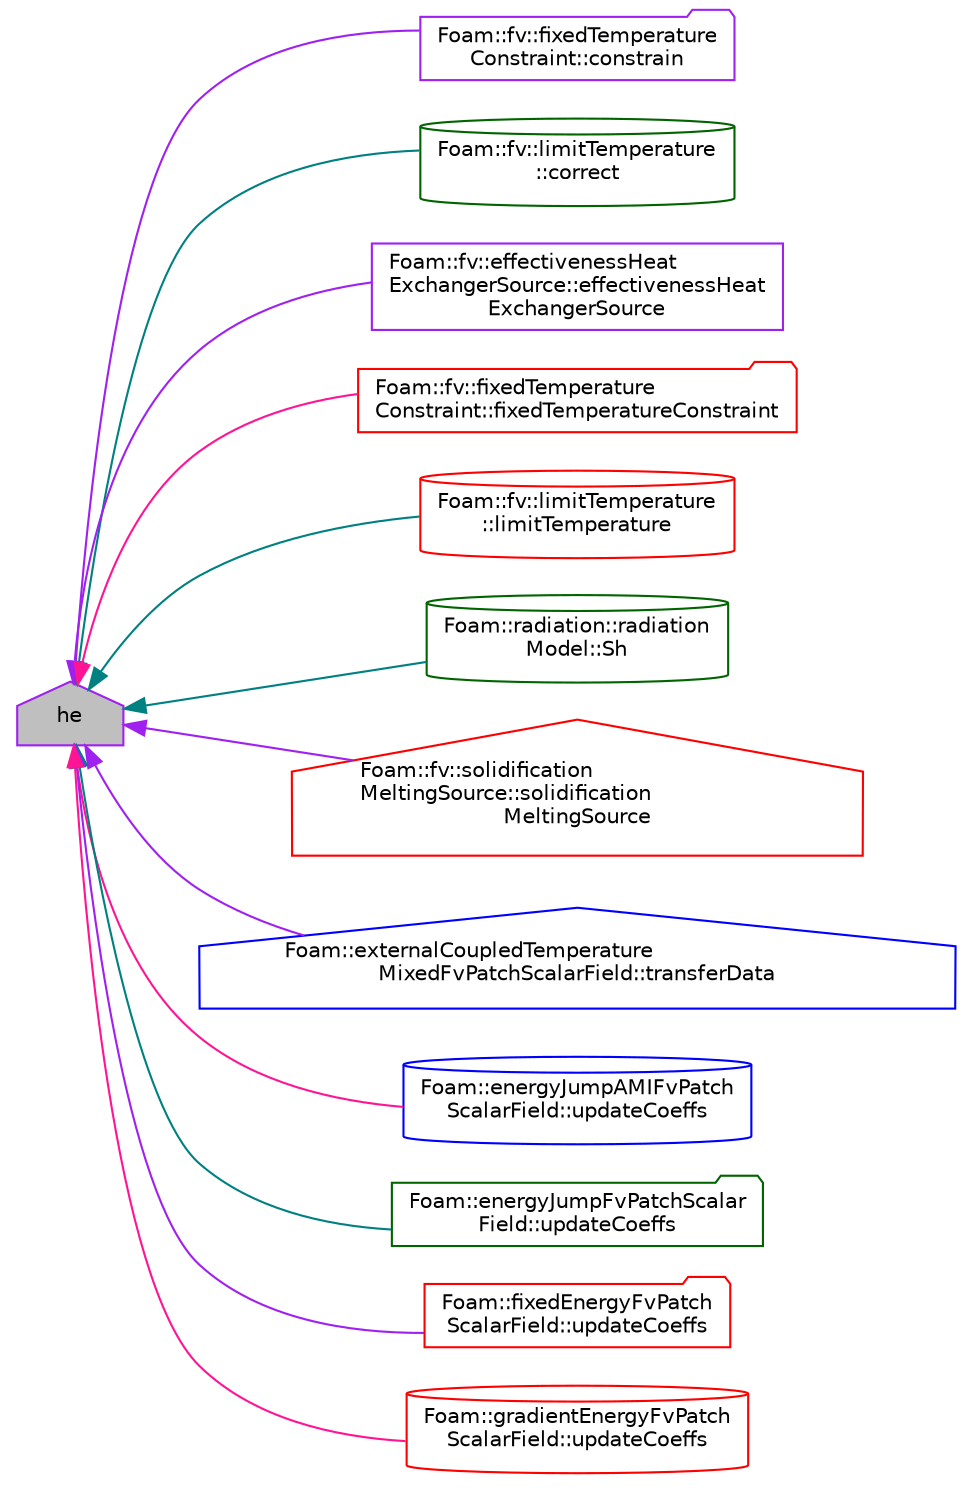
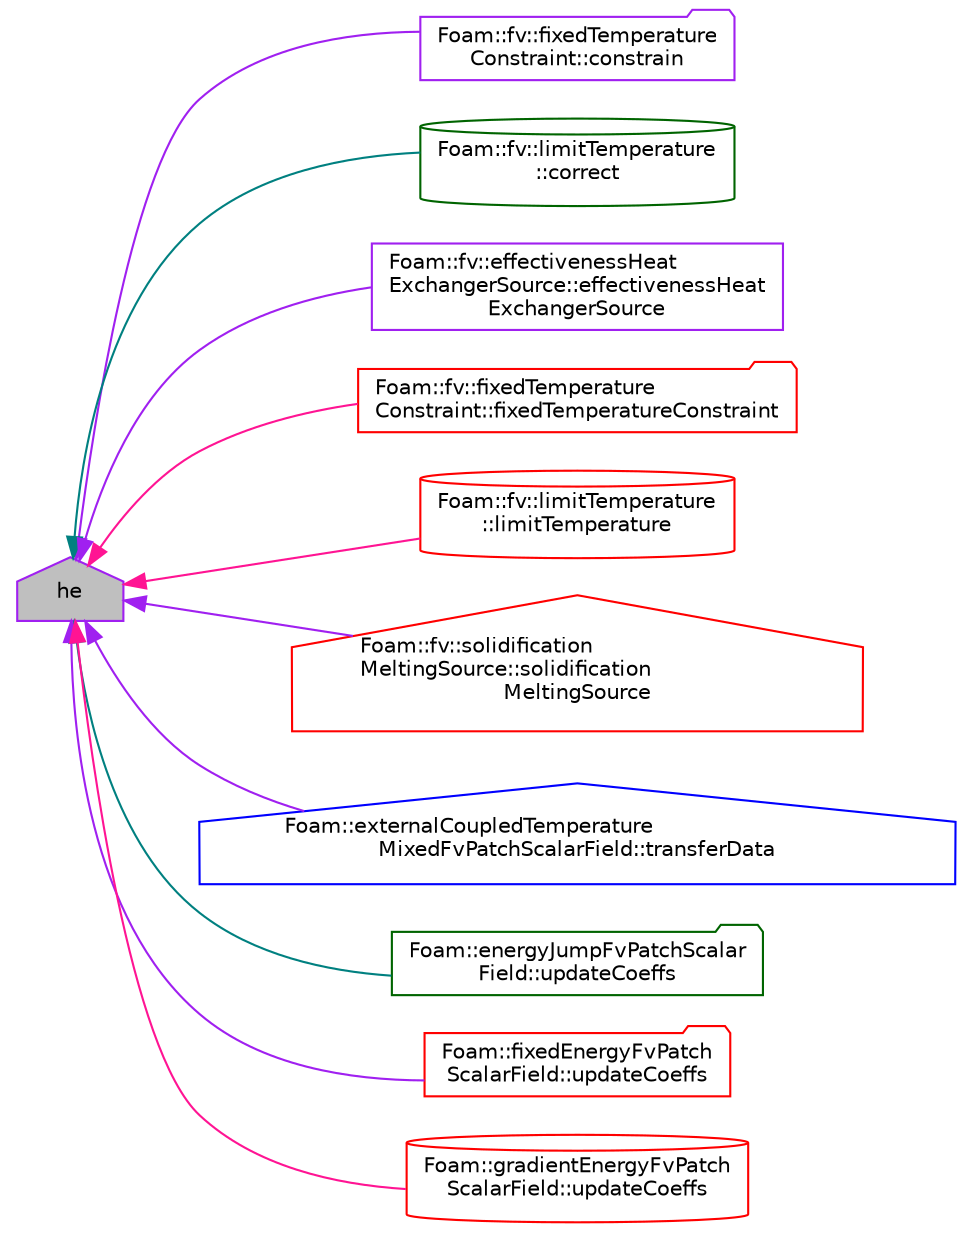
edge "Foam::fv::limitTemperature ::limitTemperature" -> "he": color teal -> deeppink
node "Foam::radiation::radiation Model::Sh": removed
node "Foam::energyJumpAMIFvPatch ScalarField::updateCoeffs": removed
